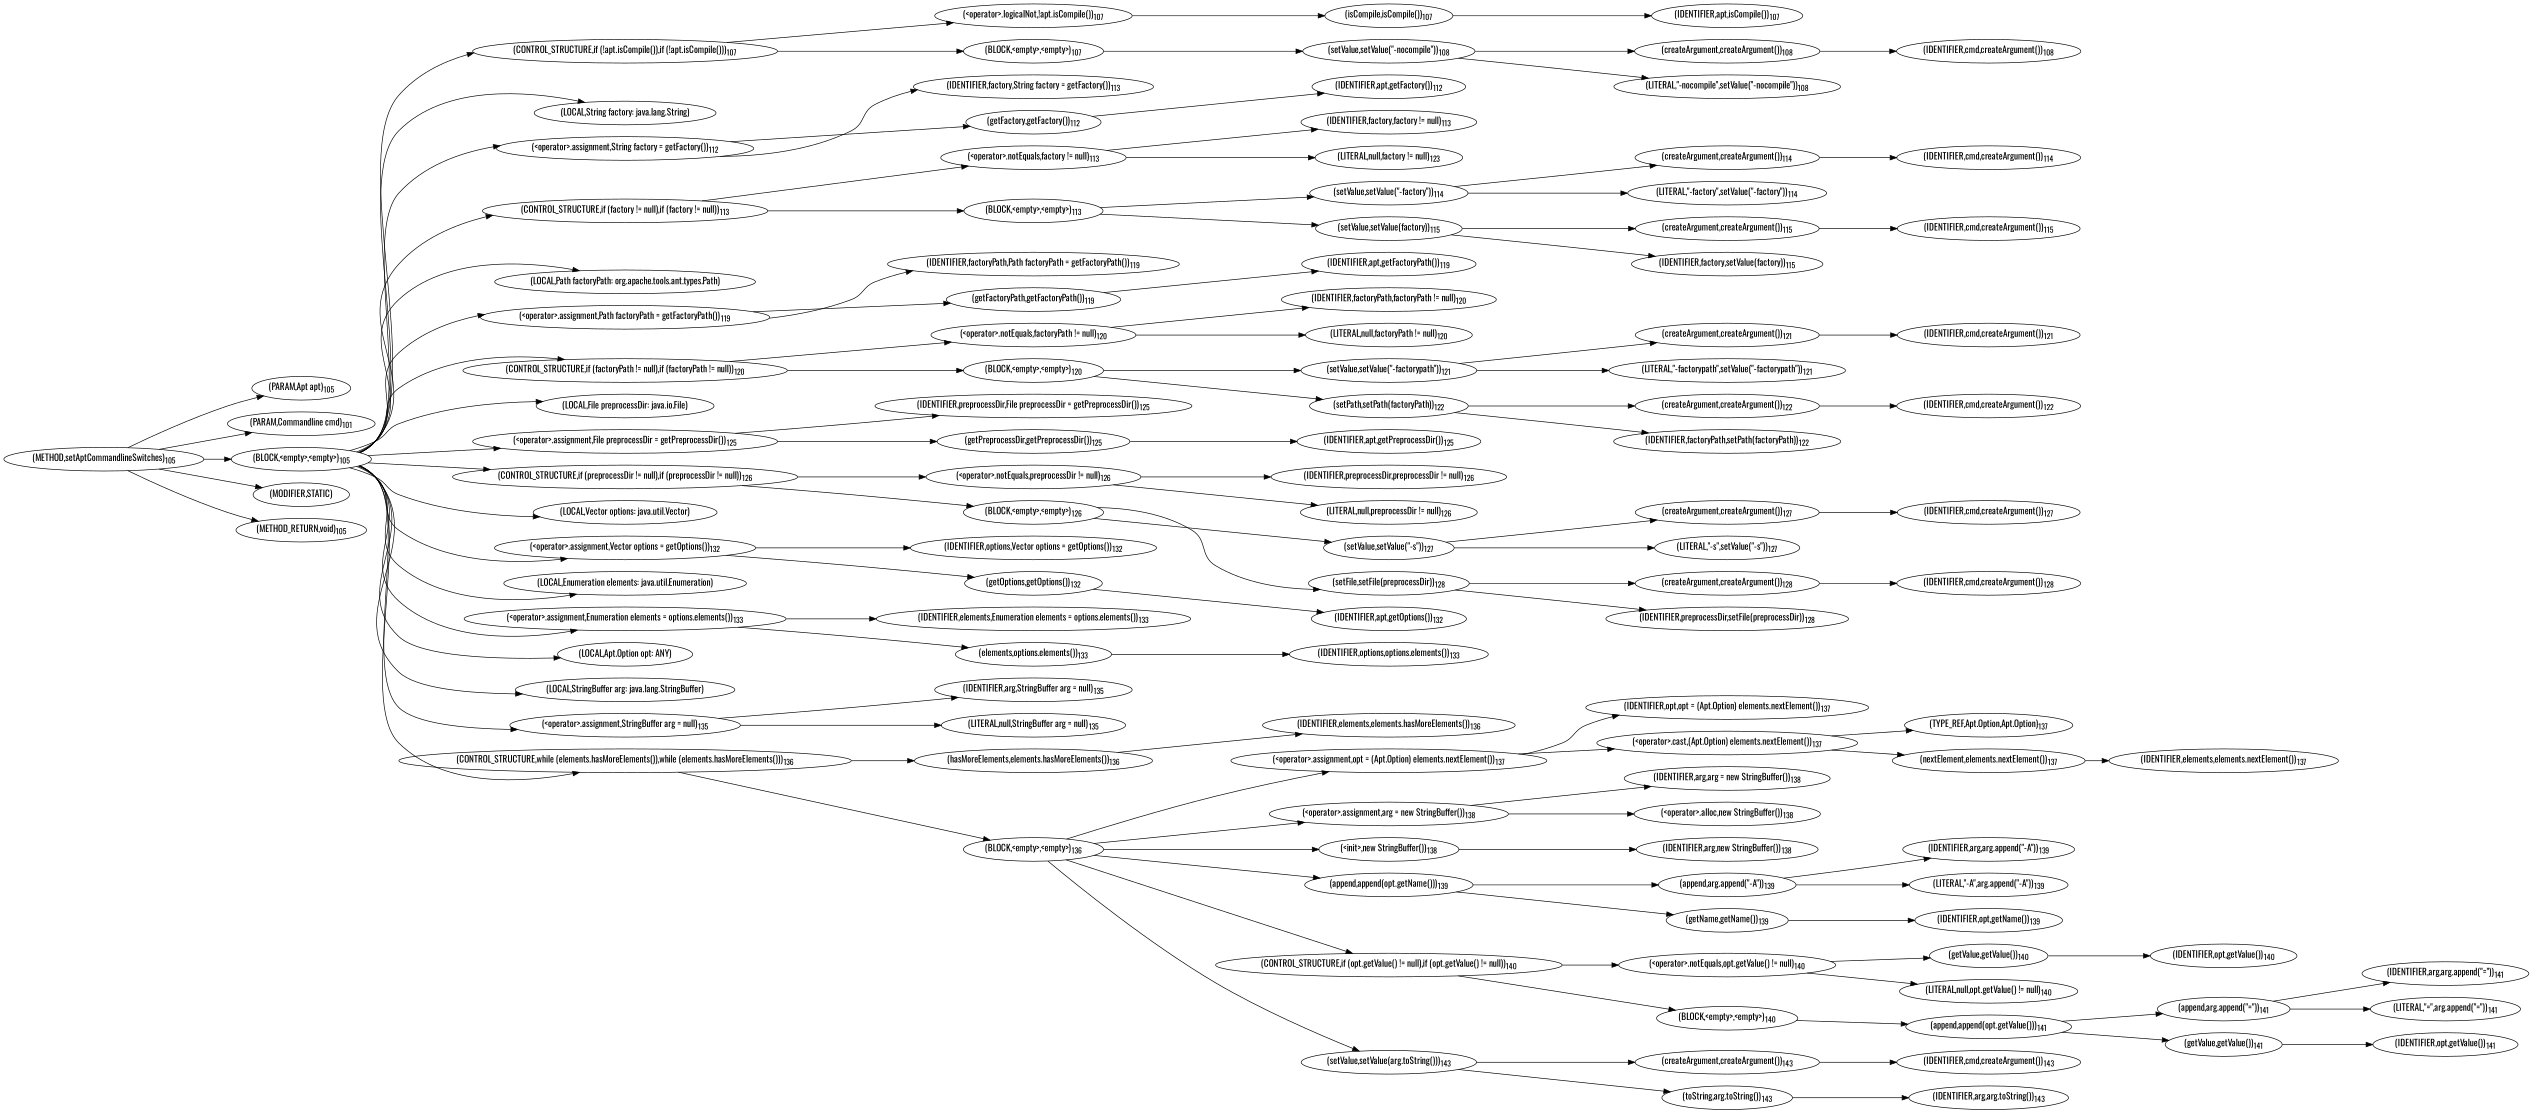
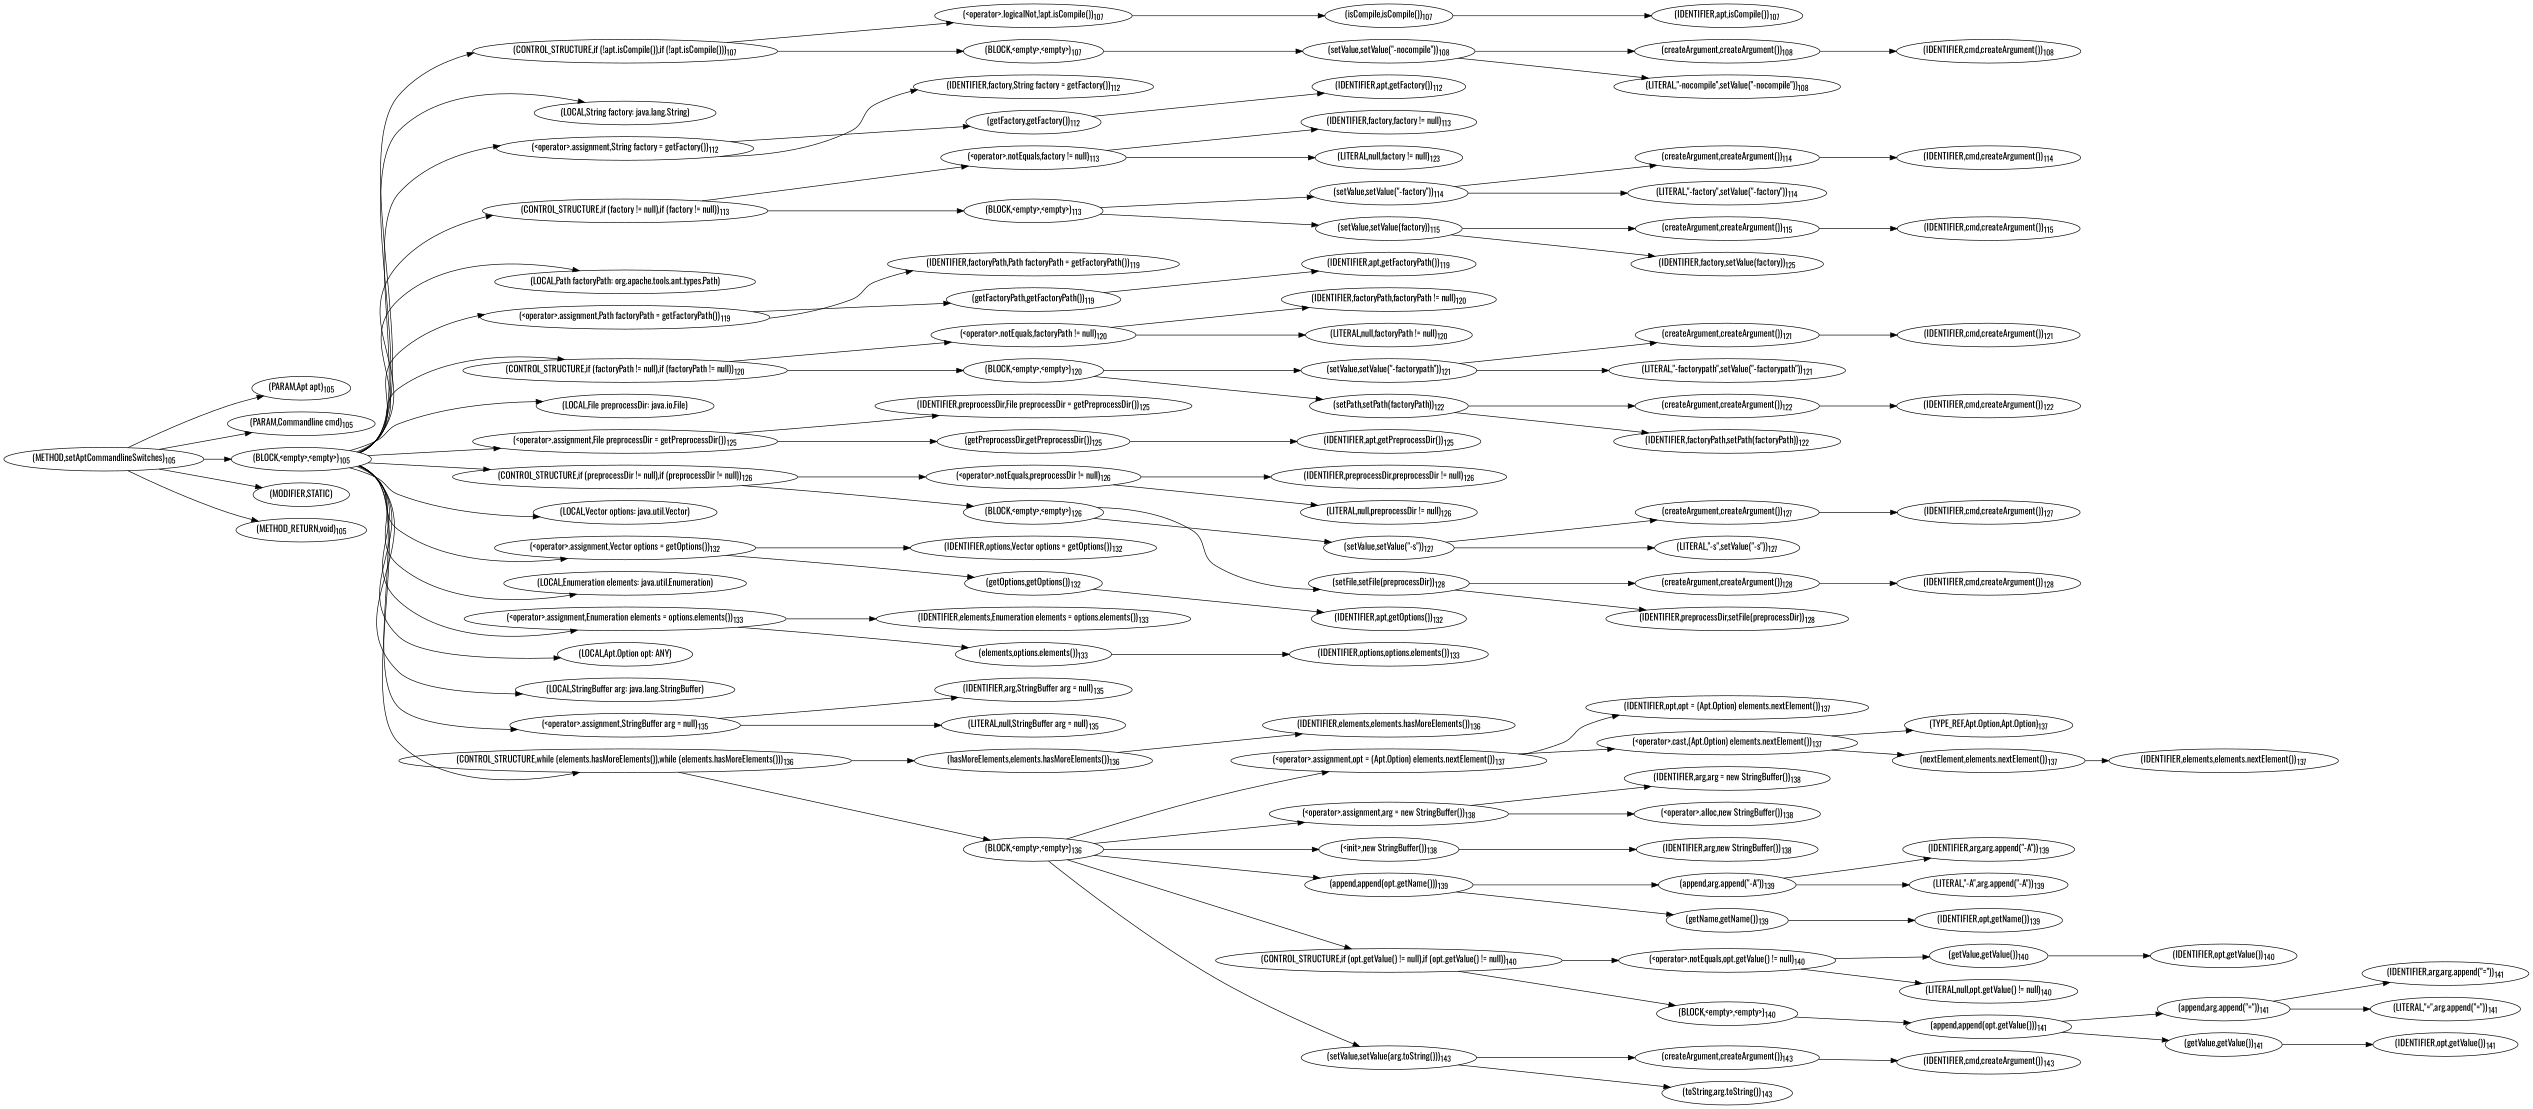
node "(IDENTIFIER,factory,String factory = getFactory())": text "113" -> "112"
node "(IDENTIFIER,factory,setValue(factory))": text "115" -> "125"
node "(PARAM,Commandline cmd)": text "101" -> "105"
node "(IDENTIFIER,arg,arg.toString())": removed
